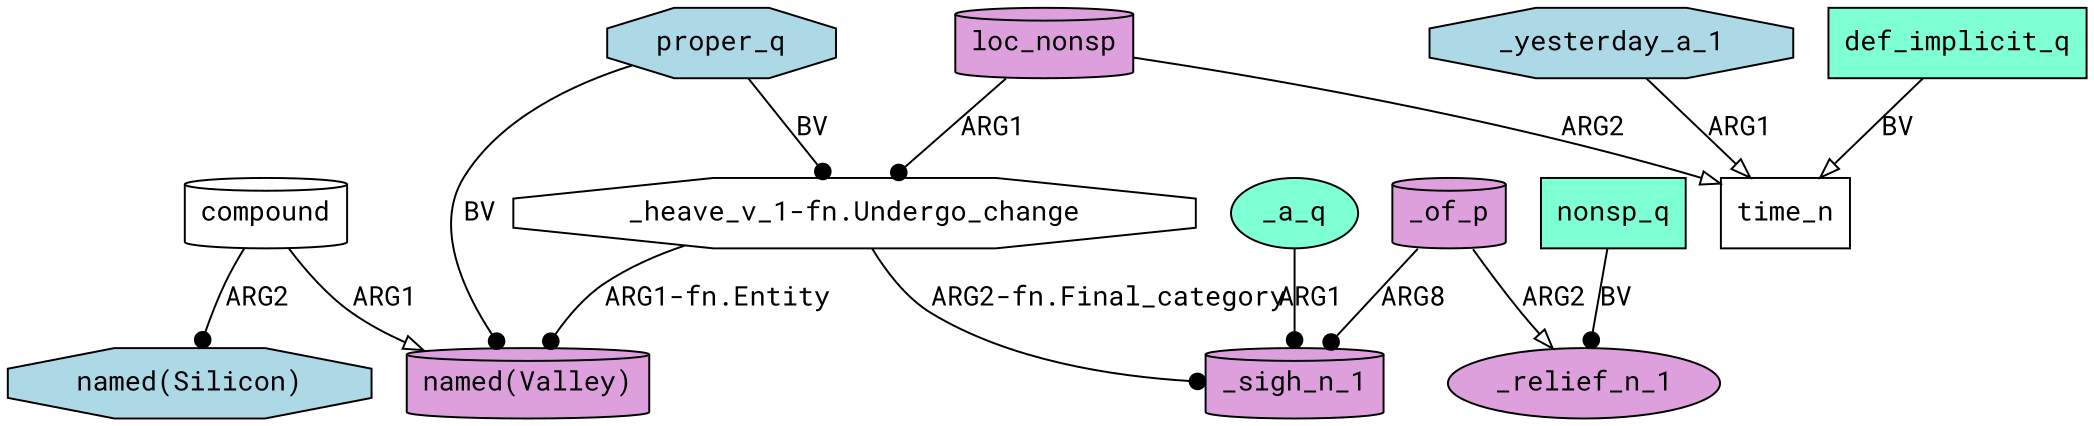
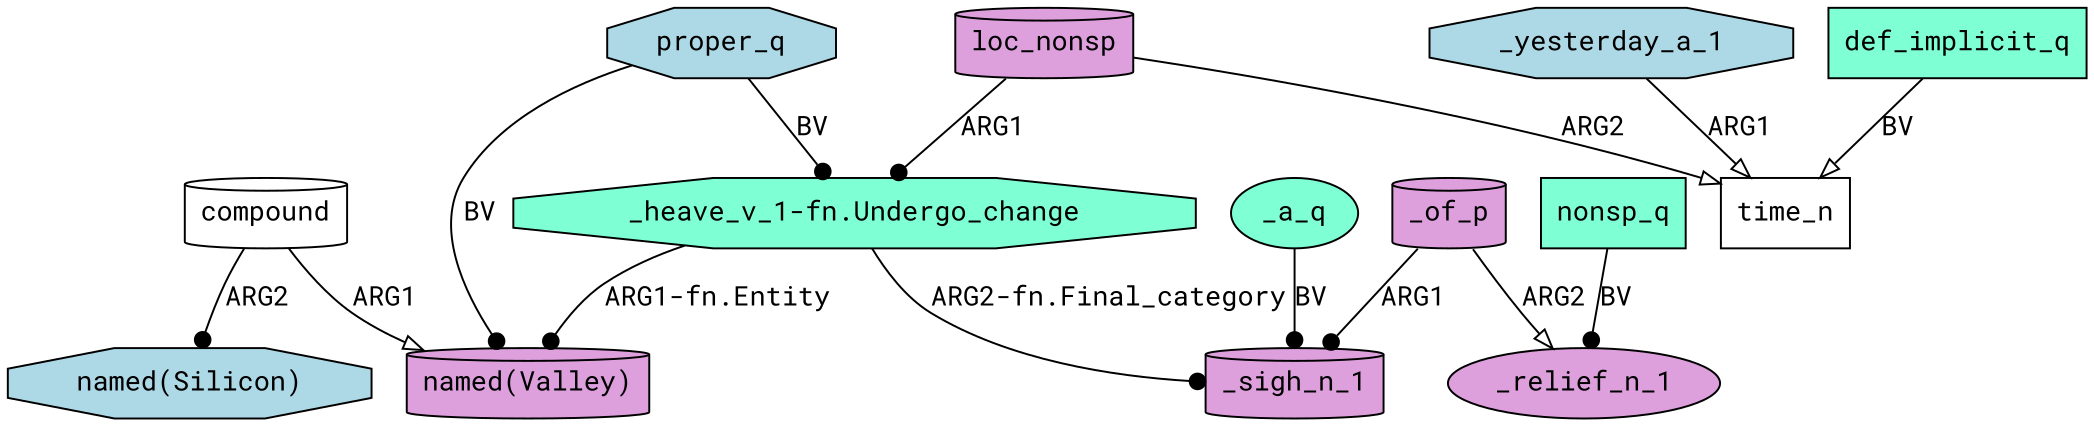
node "_heave_v_1-fn.Undergo_change": fillcolor white -> aquamarine
edge "_a_q" -> "_sigh_n_1": label "ARG1" -> "BV"
edge "_of_p" -> "_sigh_n_1": label "ARG8" -> "ARG1"
